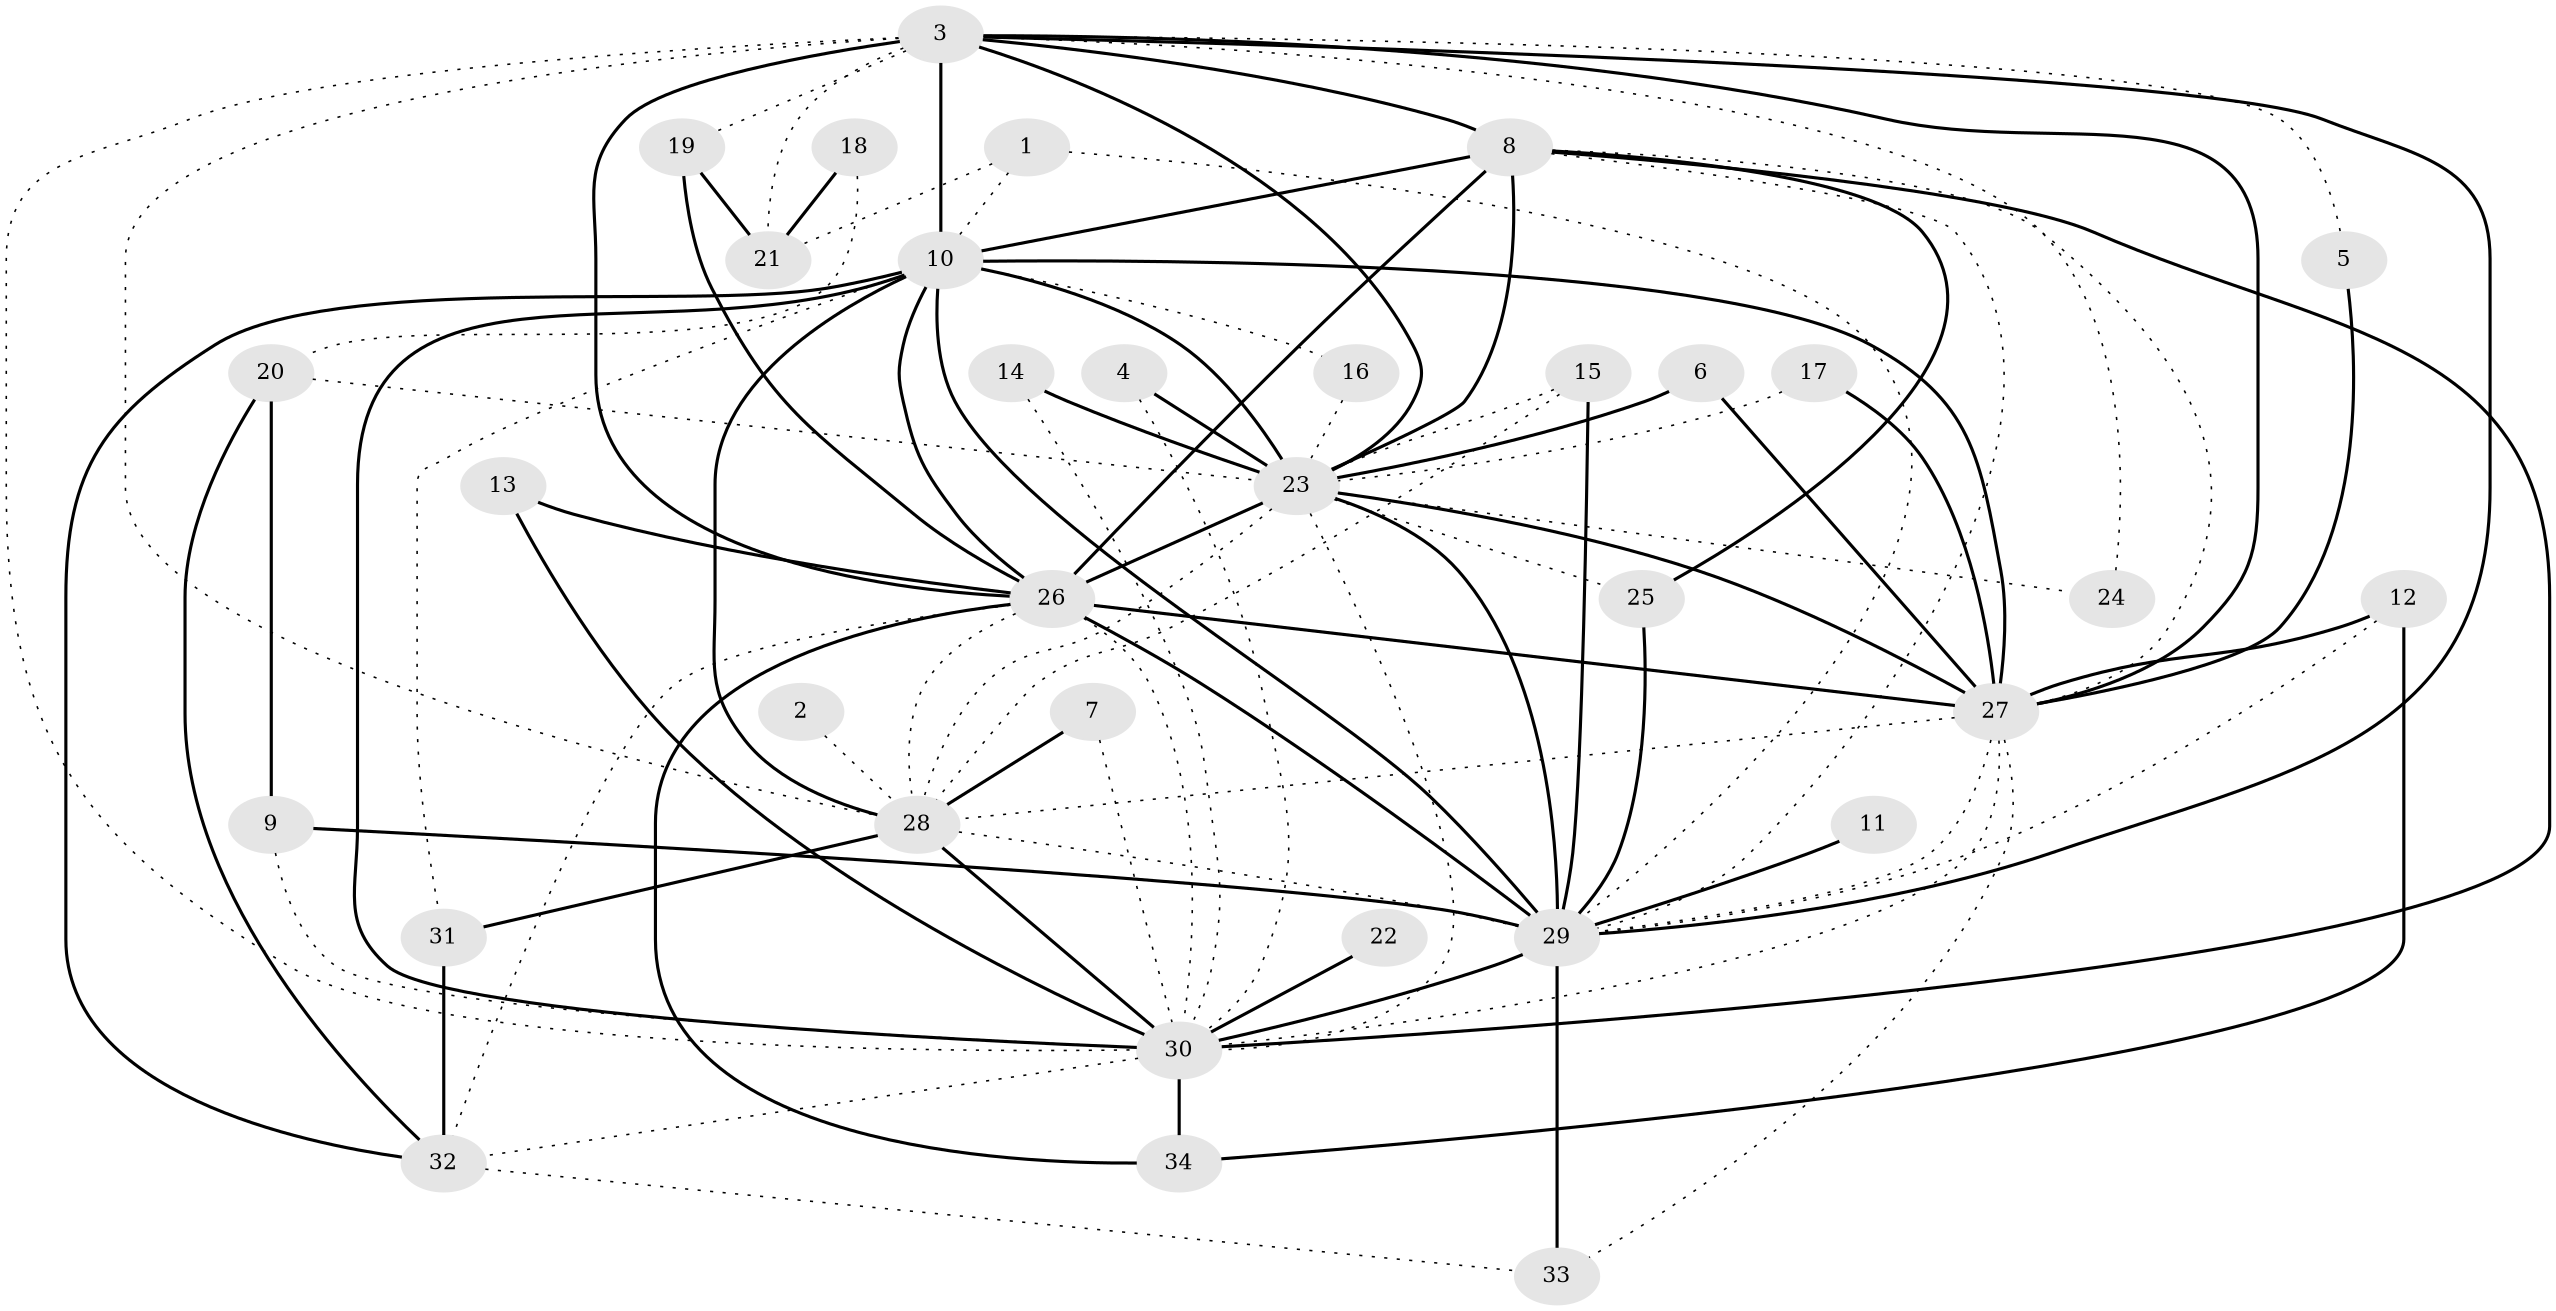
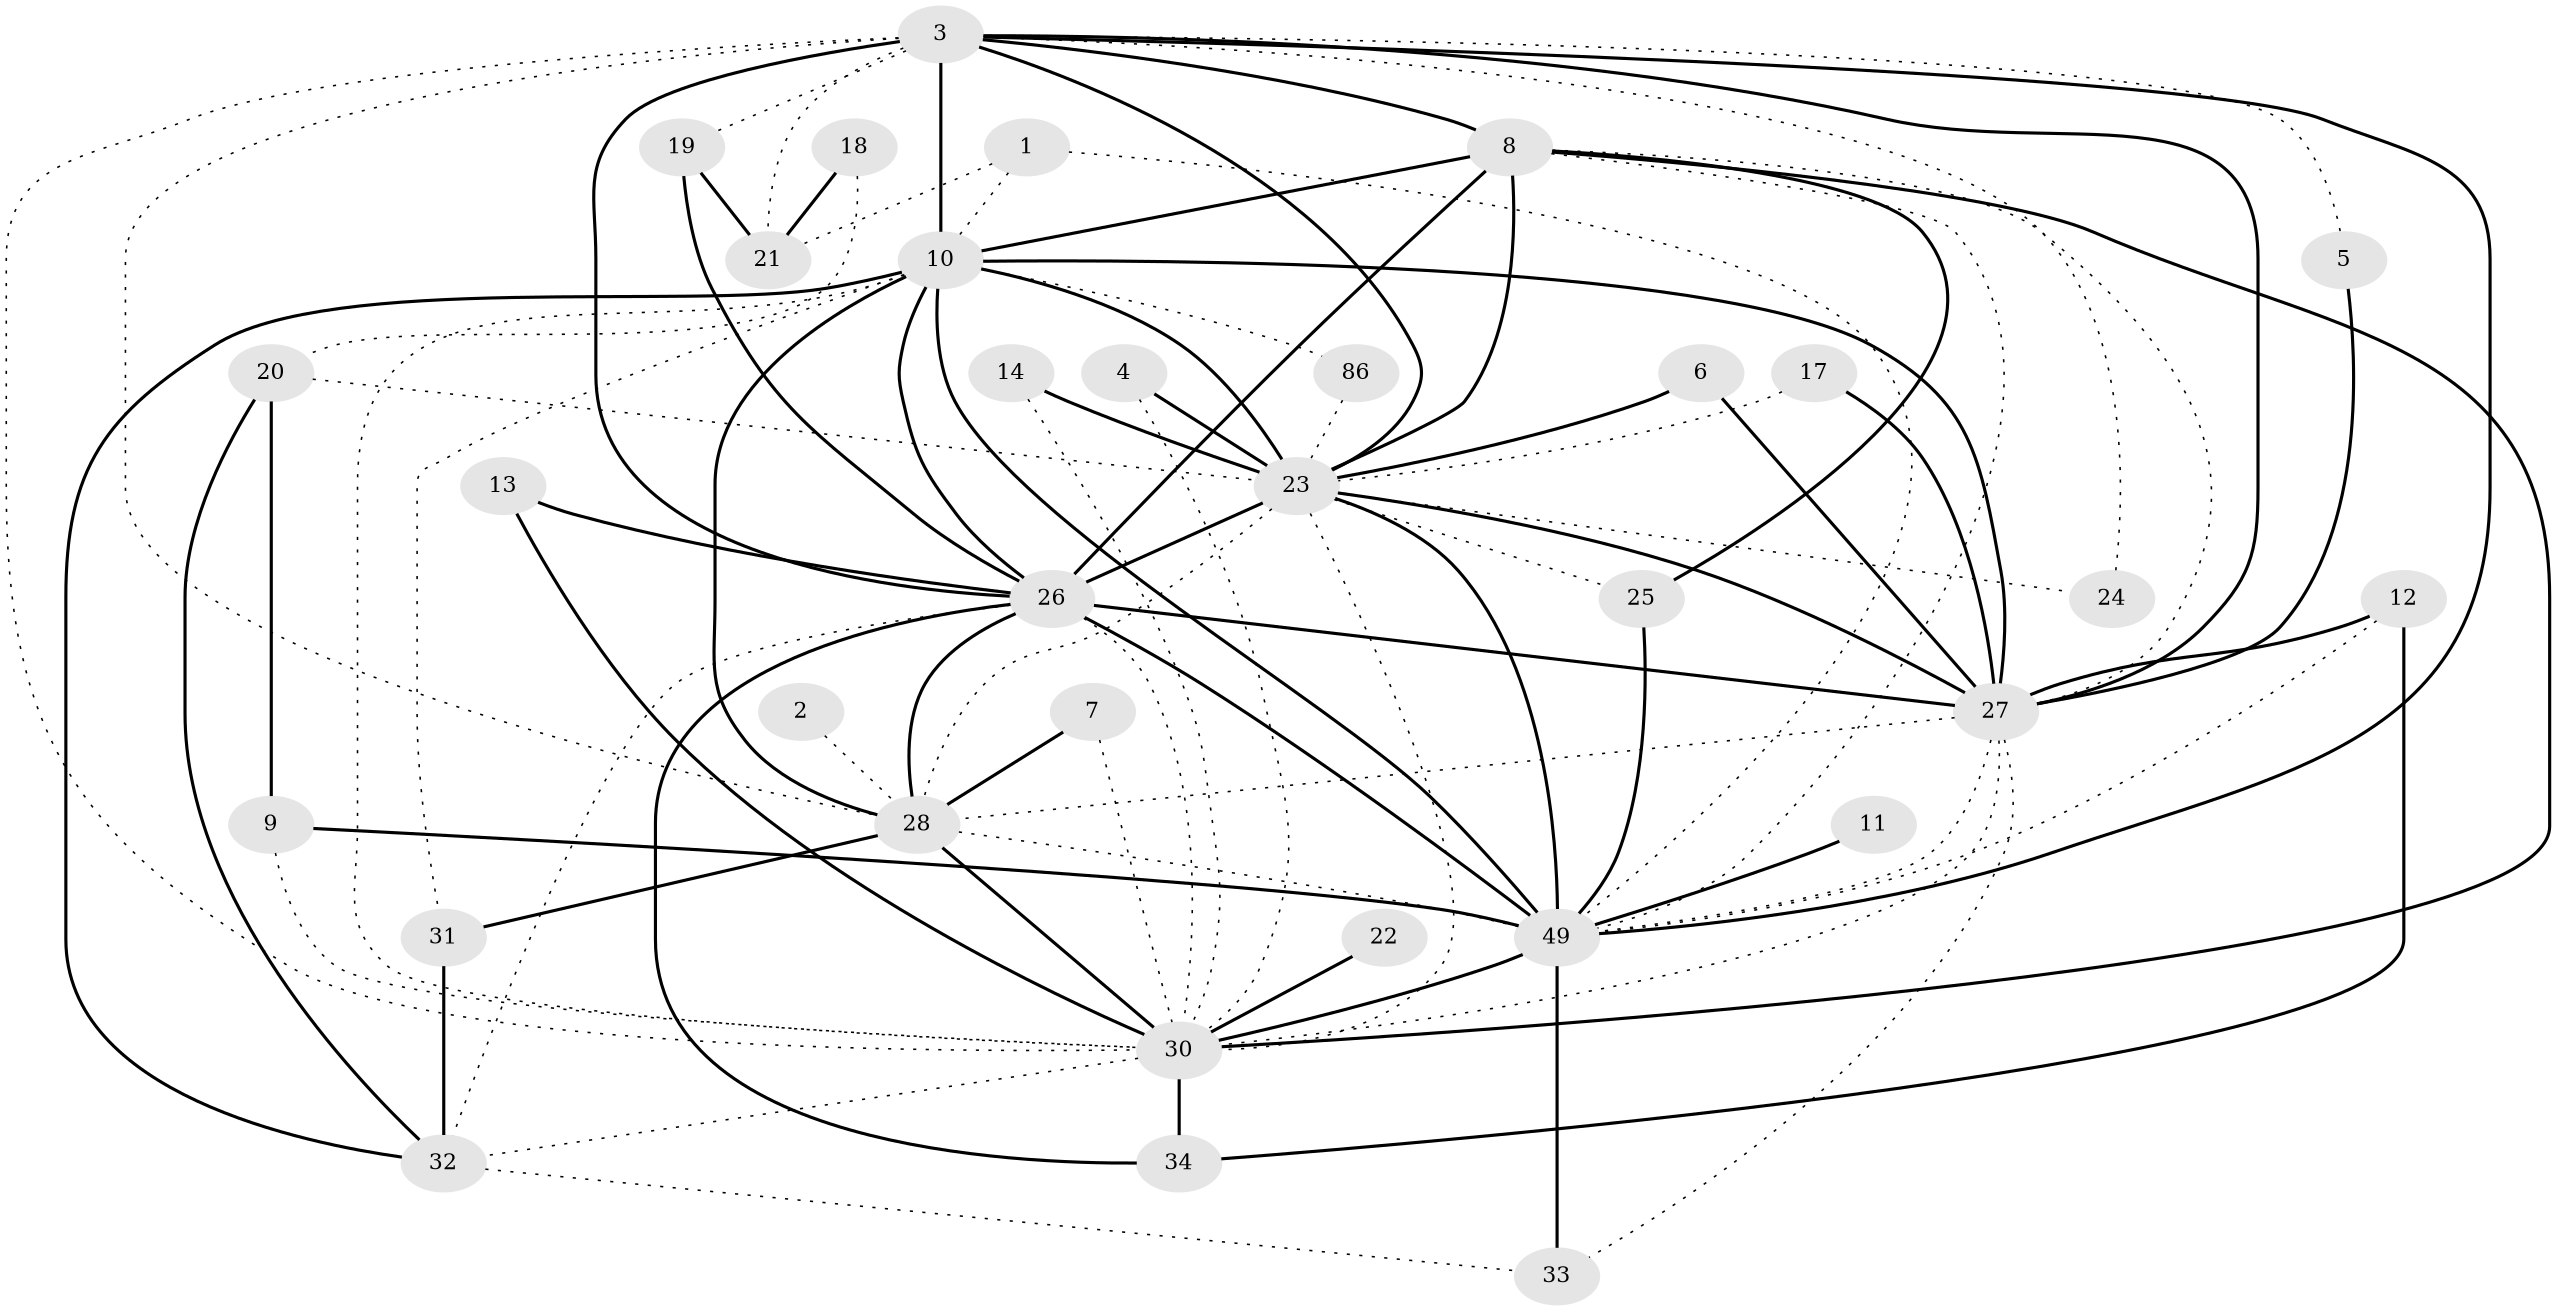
node "16": label "16" -> "86"
node "15": removed
edge "26" -- "28": style dotted -> bold
edge "10" -- "30": style bold -> dotted
node "29": label "29" -> "49"
